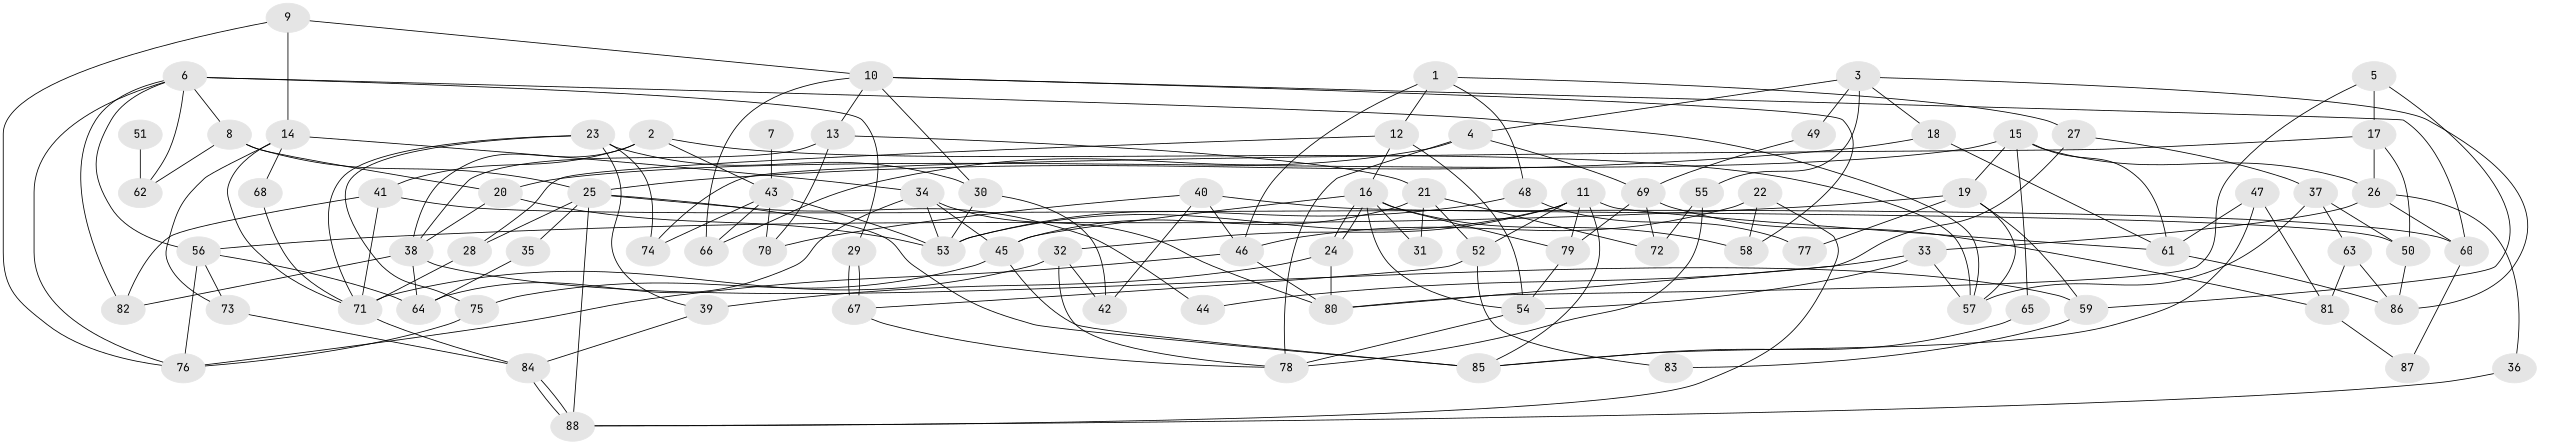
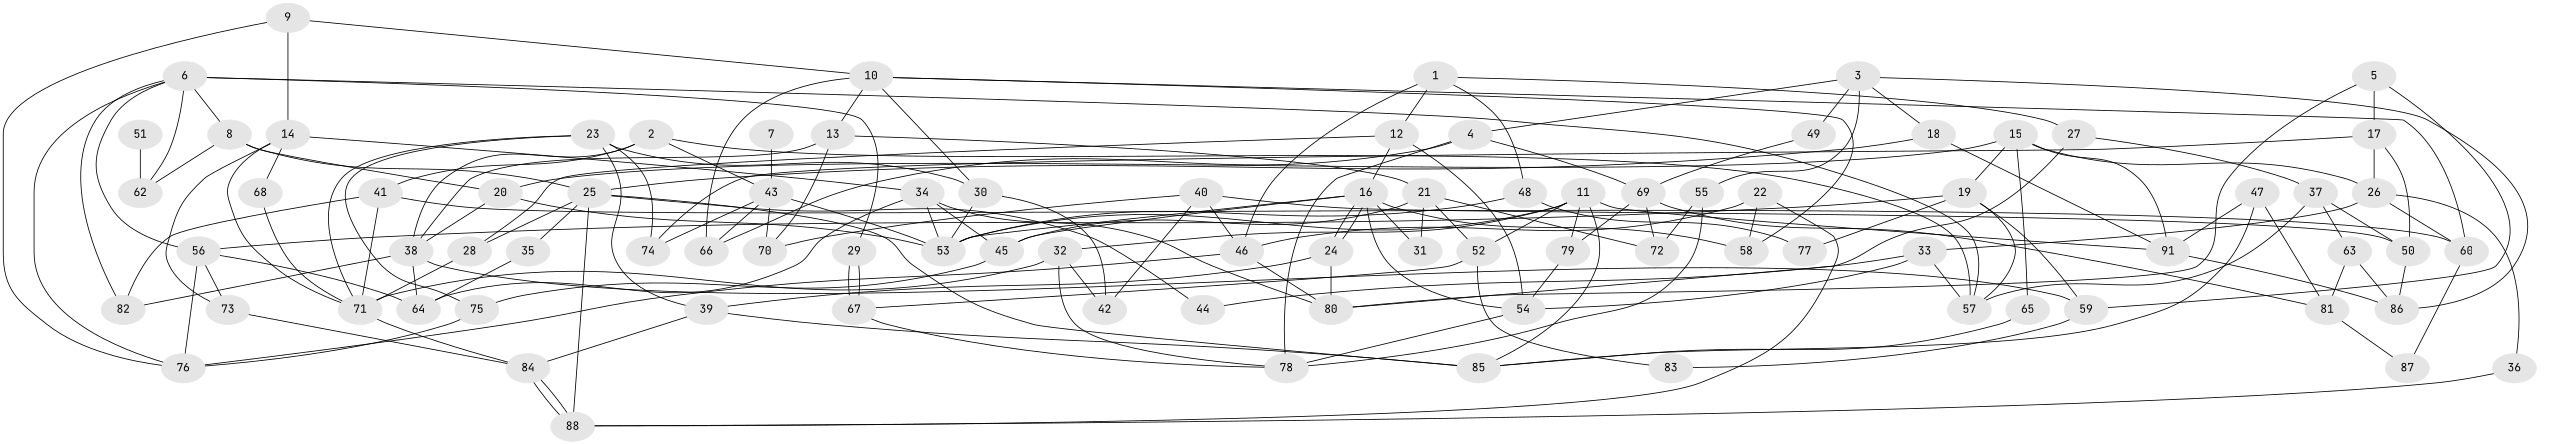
edge "16" -- "79": now "16" -- "53"
node "61": label "61" -> "91"
edge "45" -- "85": now "39" -- "85"
